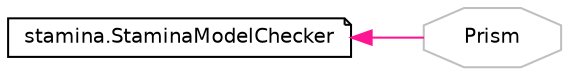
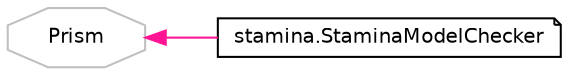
edge "Prism" -> "stamina.StaminaModelChecker": reversed
